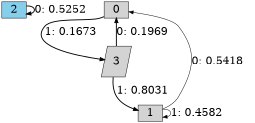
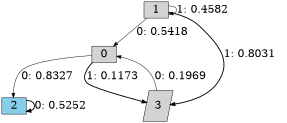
edge "0" -> "3": label "1: 0.1673   " -> "1: 0.1173   "
edge "3" -> "0": style bold -> solid
edge "0" -> "2": added, label "0: 0.8327"
edge "3" -> "1": reversed
